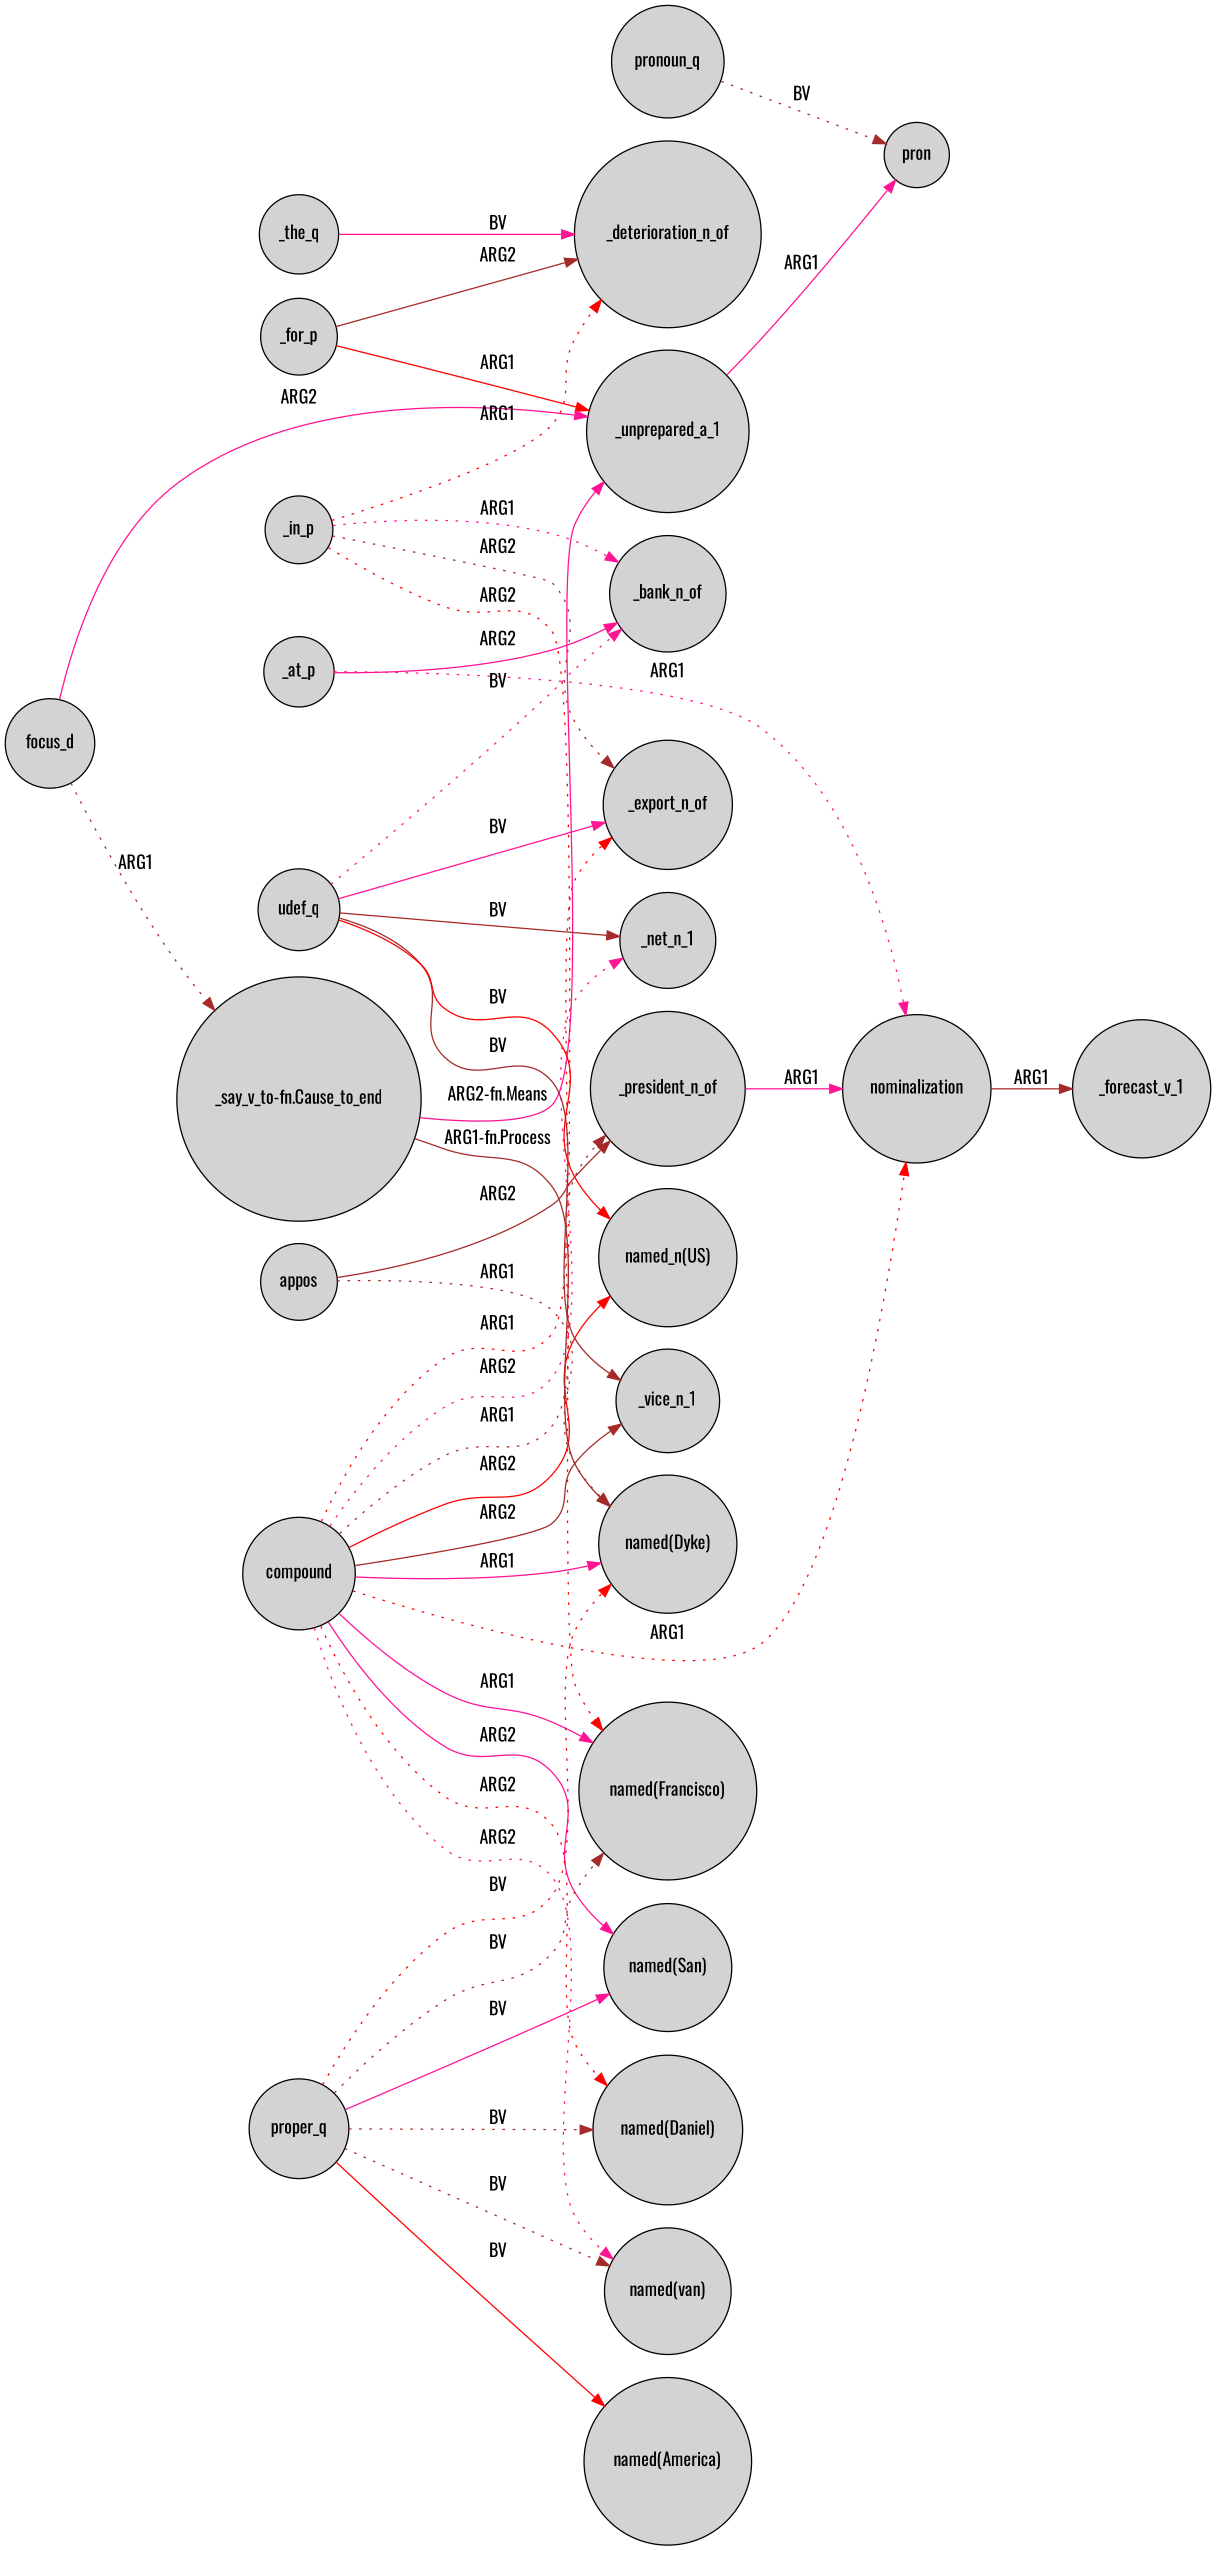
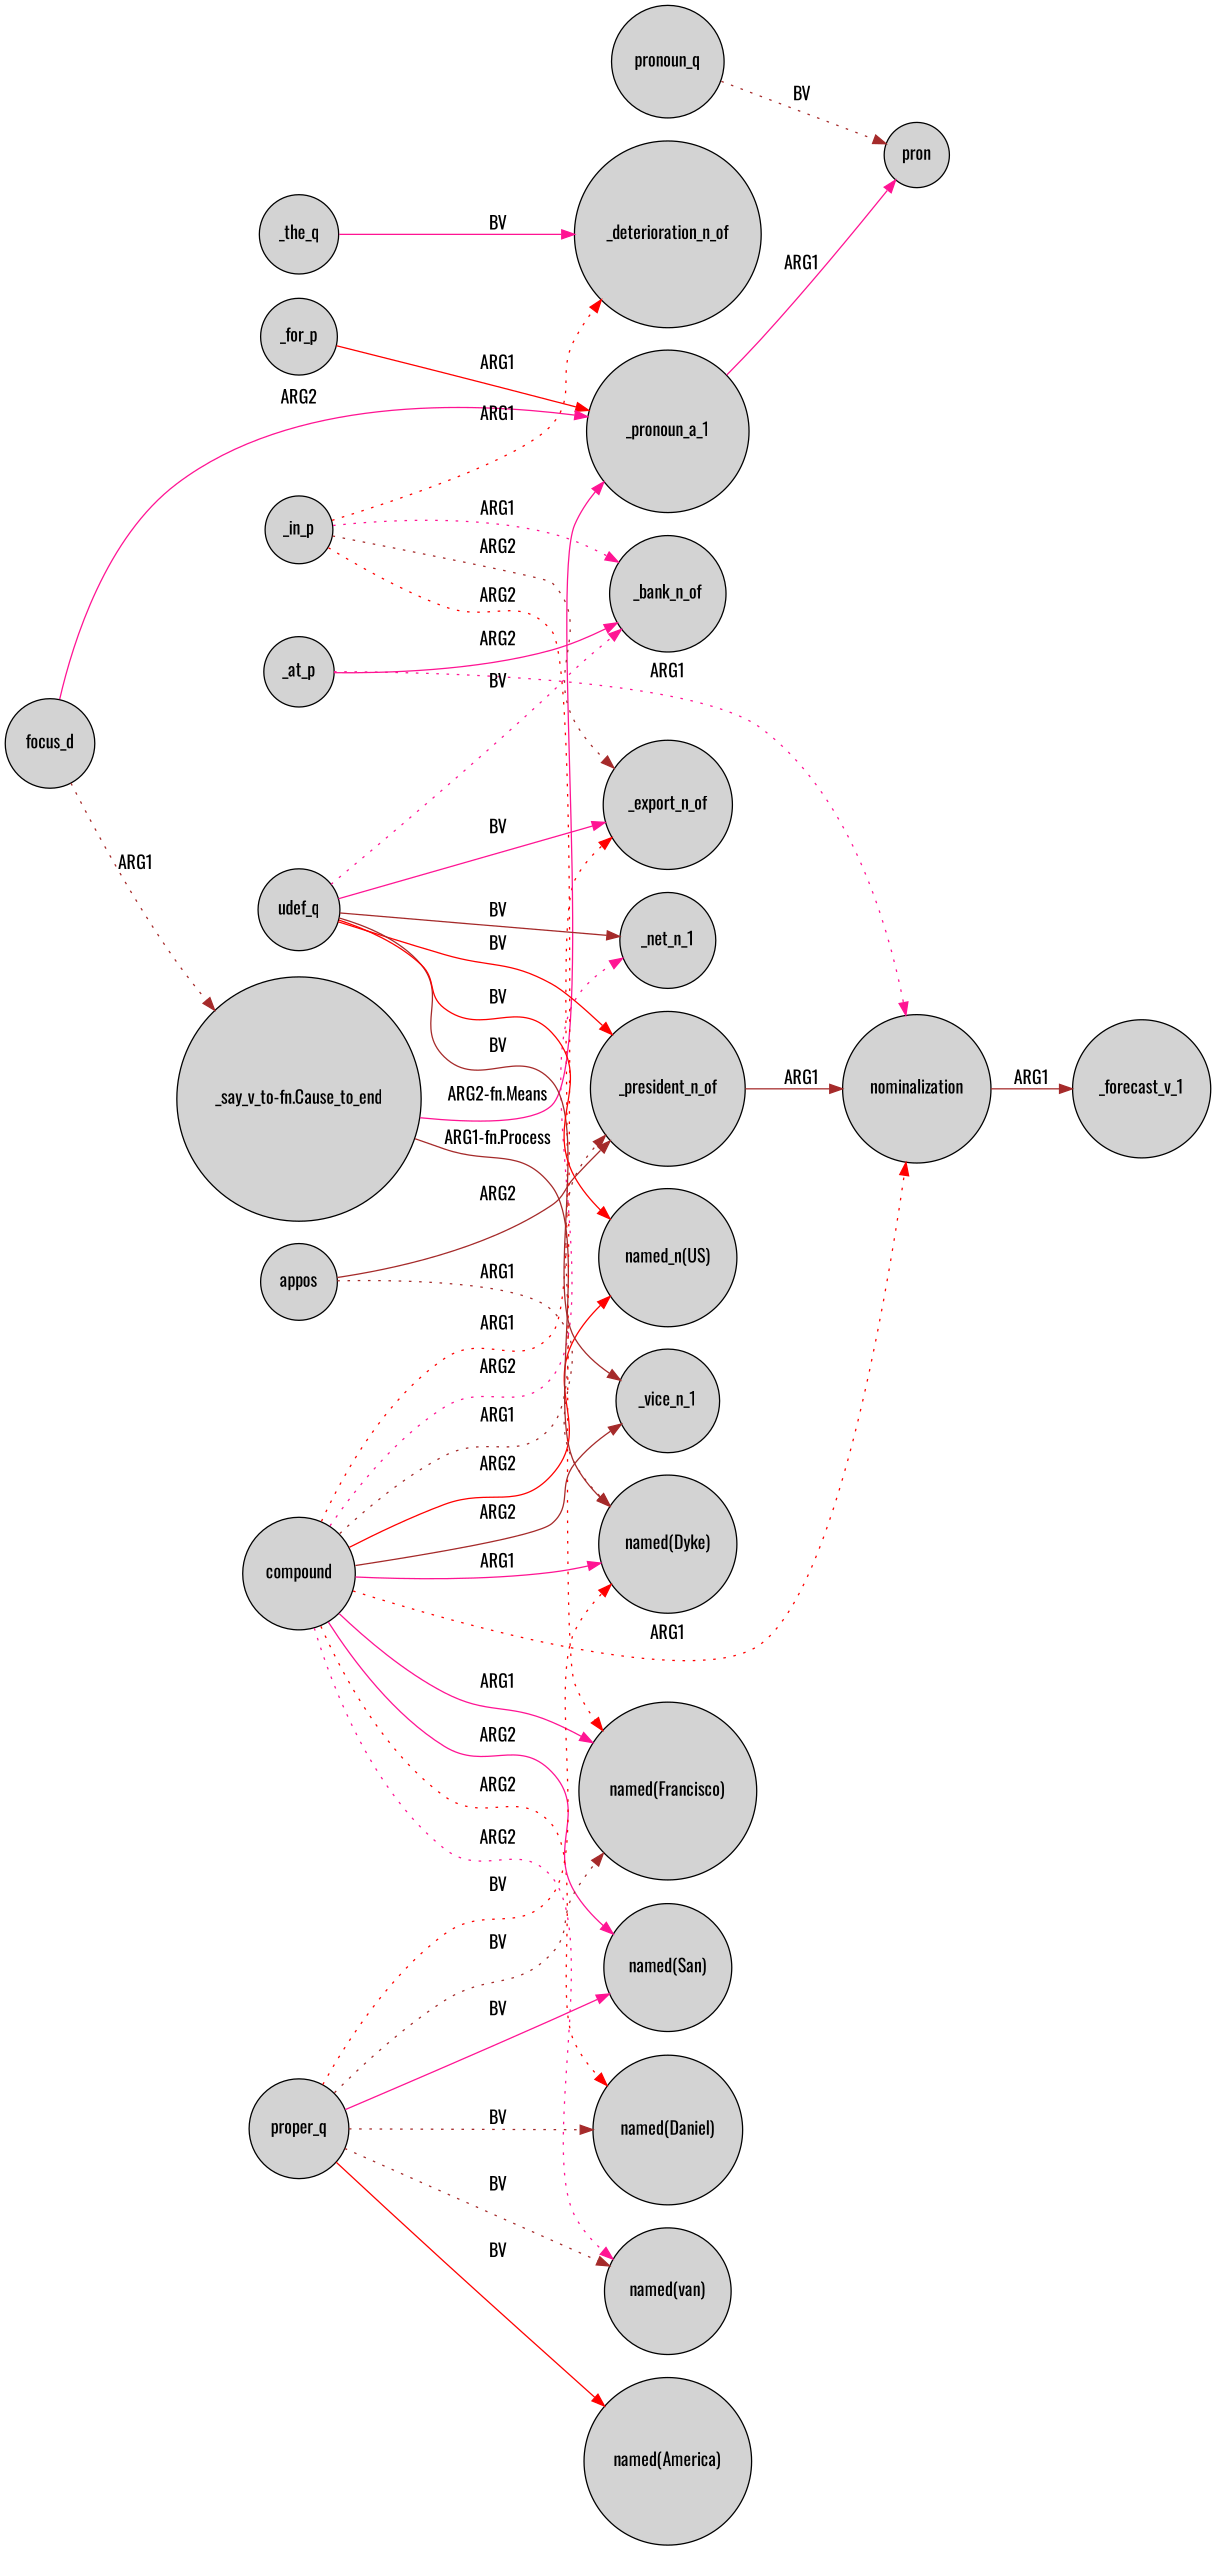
edge "_for_p" -> "_deterioration_n_of": removed, label "ARG2"
node "_unprepared_a_1": label "_unprepared_a_1" -> "_pronoun_a_1"
edge "udef_q" -> "_president_n_of": added, label "BV"
edge "_president_n_of" -> "nominalization": color deeppink -> brown
